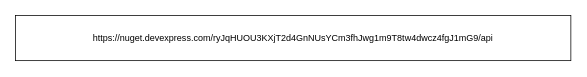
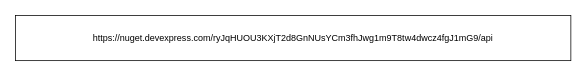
node "https://nuget.devexpress.com/ryJqHUOU3KXjT2d4GnNUsYCm3fhJwg1m9T8tw4dwcz4fgJ1mG9/api": label "https://nuget.devexpress.com/ryJqHUOU3KXjT2d4GnNUsYCm3fhJwg1m9T8tw4dwcz4fgJ1mG9/api" -> "https://nuget.devexpress.com/ryJqHUOU3KXjT2d8GnNUsYCm3fhJwg1m9T8tw4dwcz4fgJ1mG9/api"
